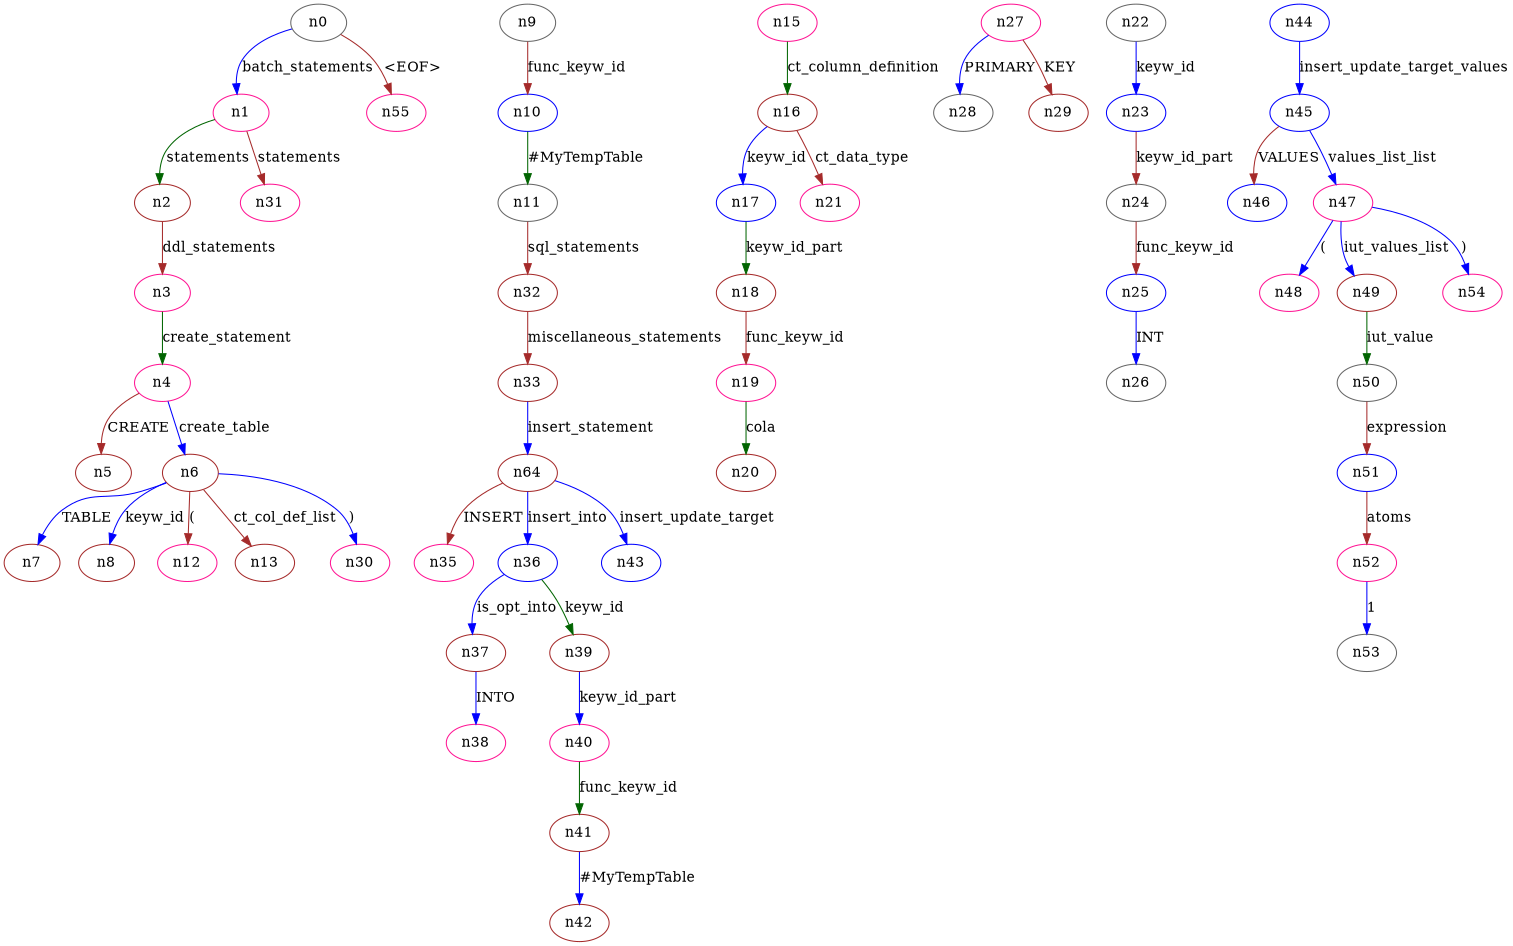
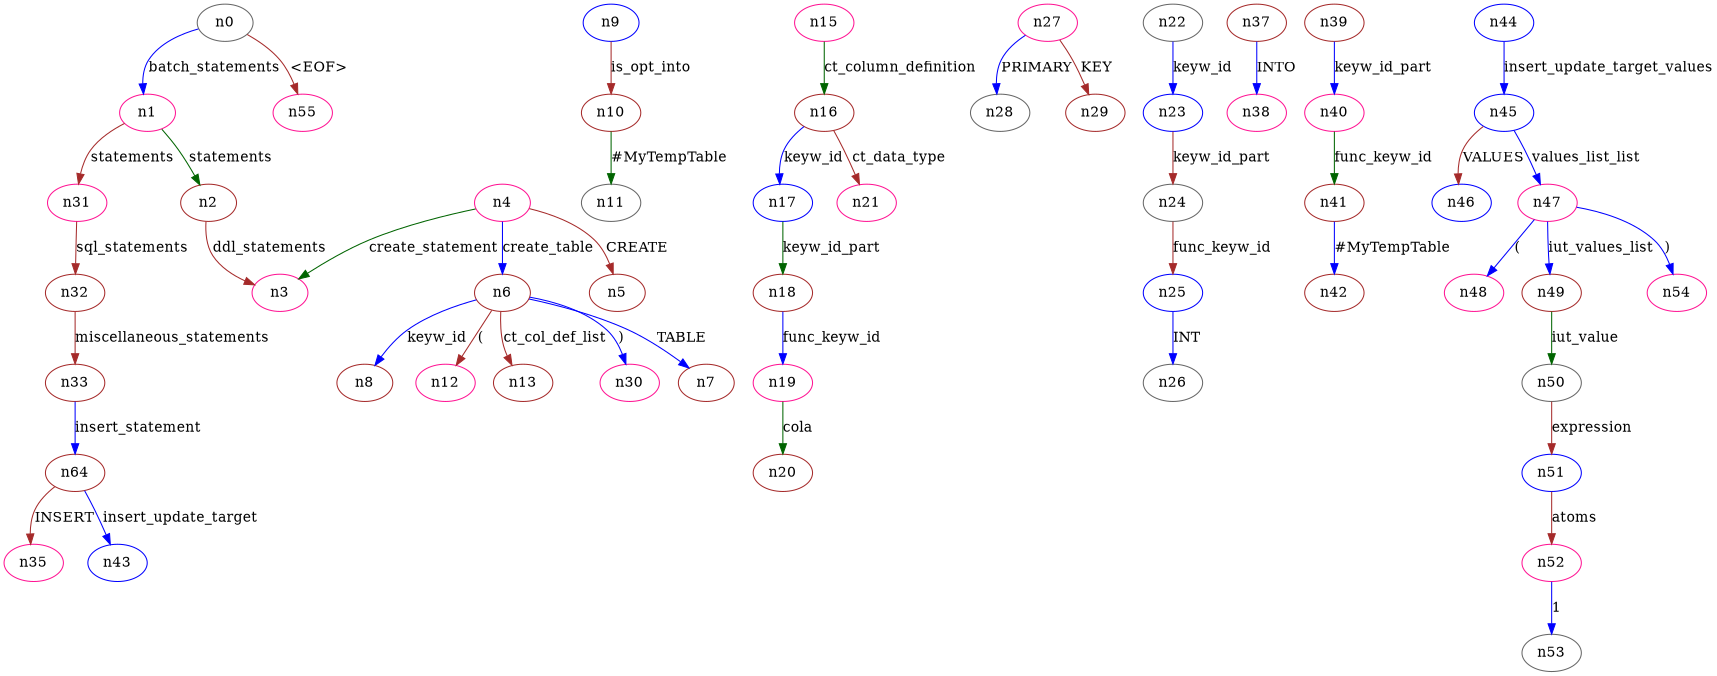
node "n9": color gray40 -> blue
edge "n9" -> "n10": label "func_keyw_id" -> "is_opt_into"
node "n10": color blue -> brown
edge "n11" -> "n32": now "n31" -> "n32"
edge "n3" -> "n4": reversed
edge "n18" -> "n19": color brown -> blue
node "n36": removed
